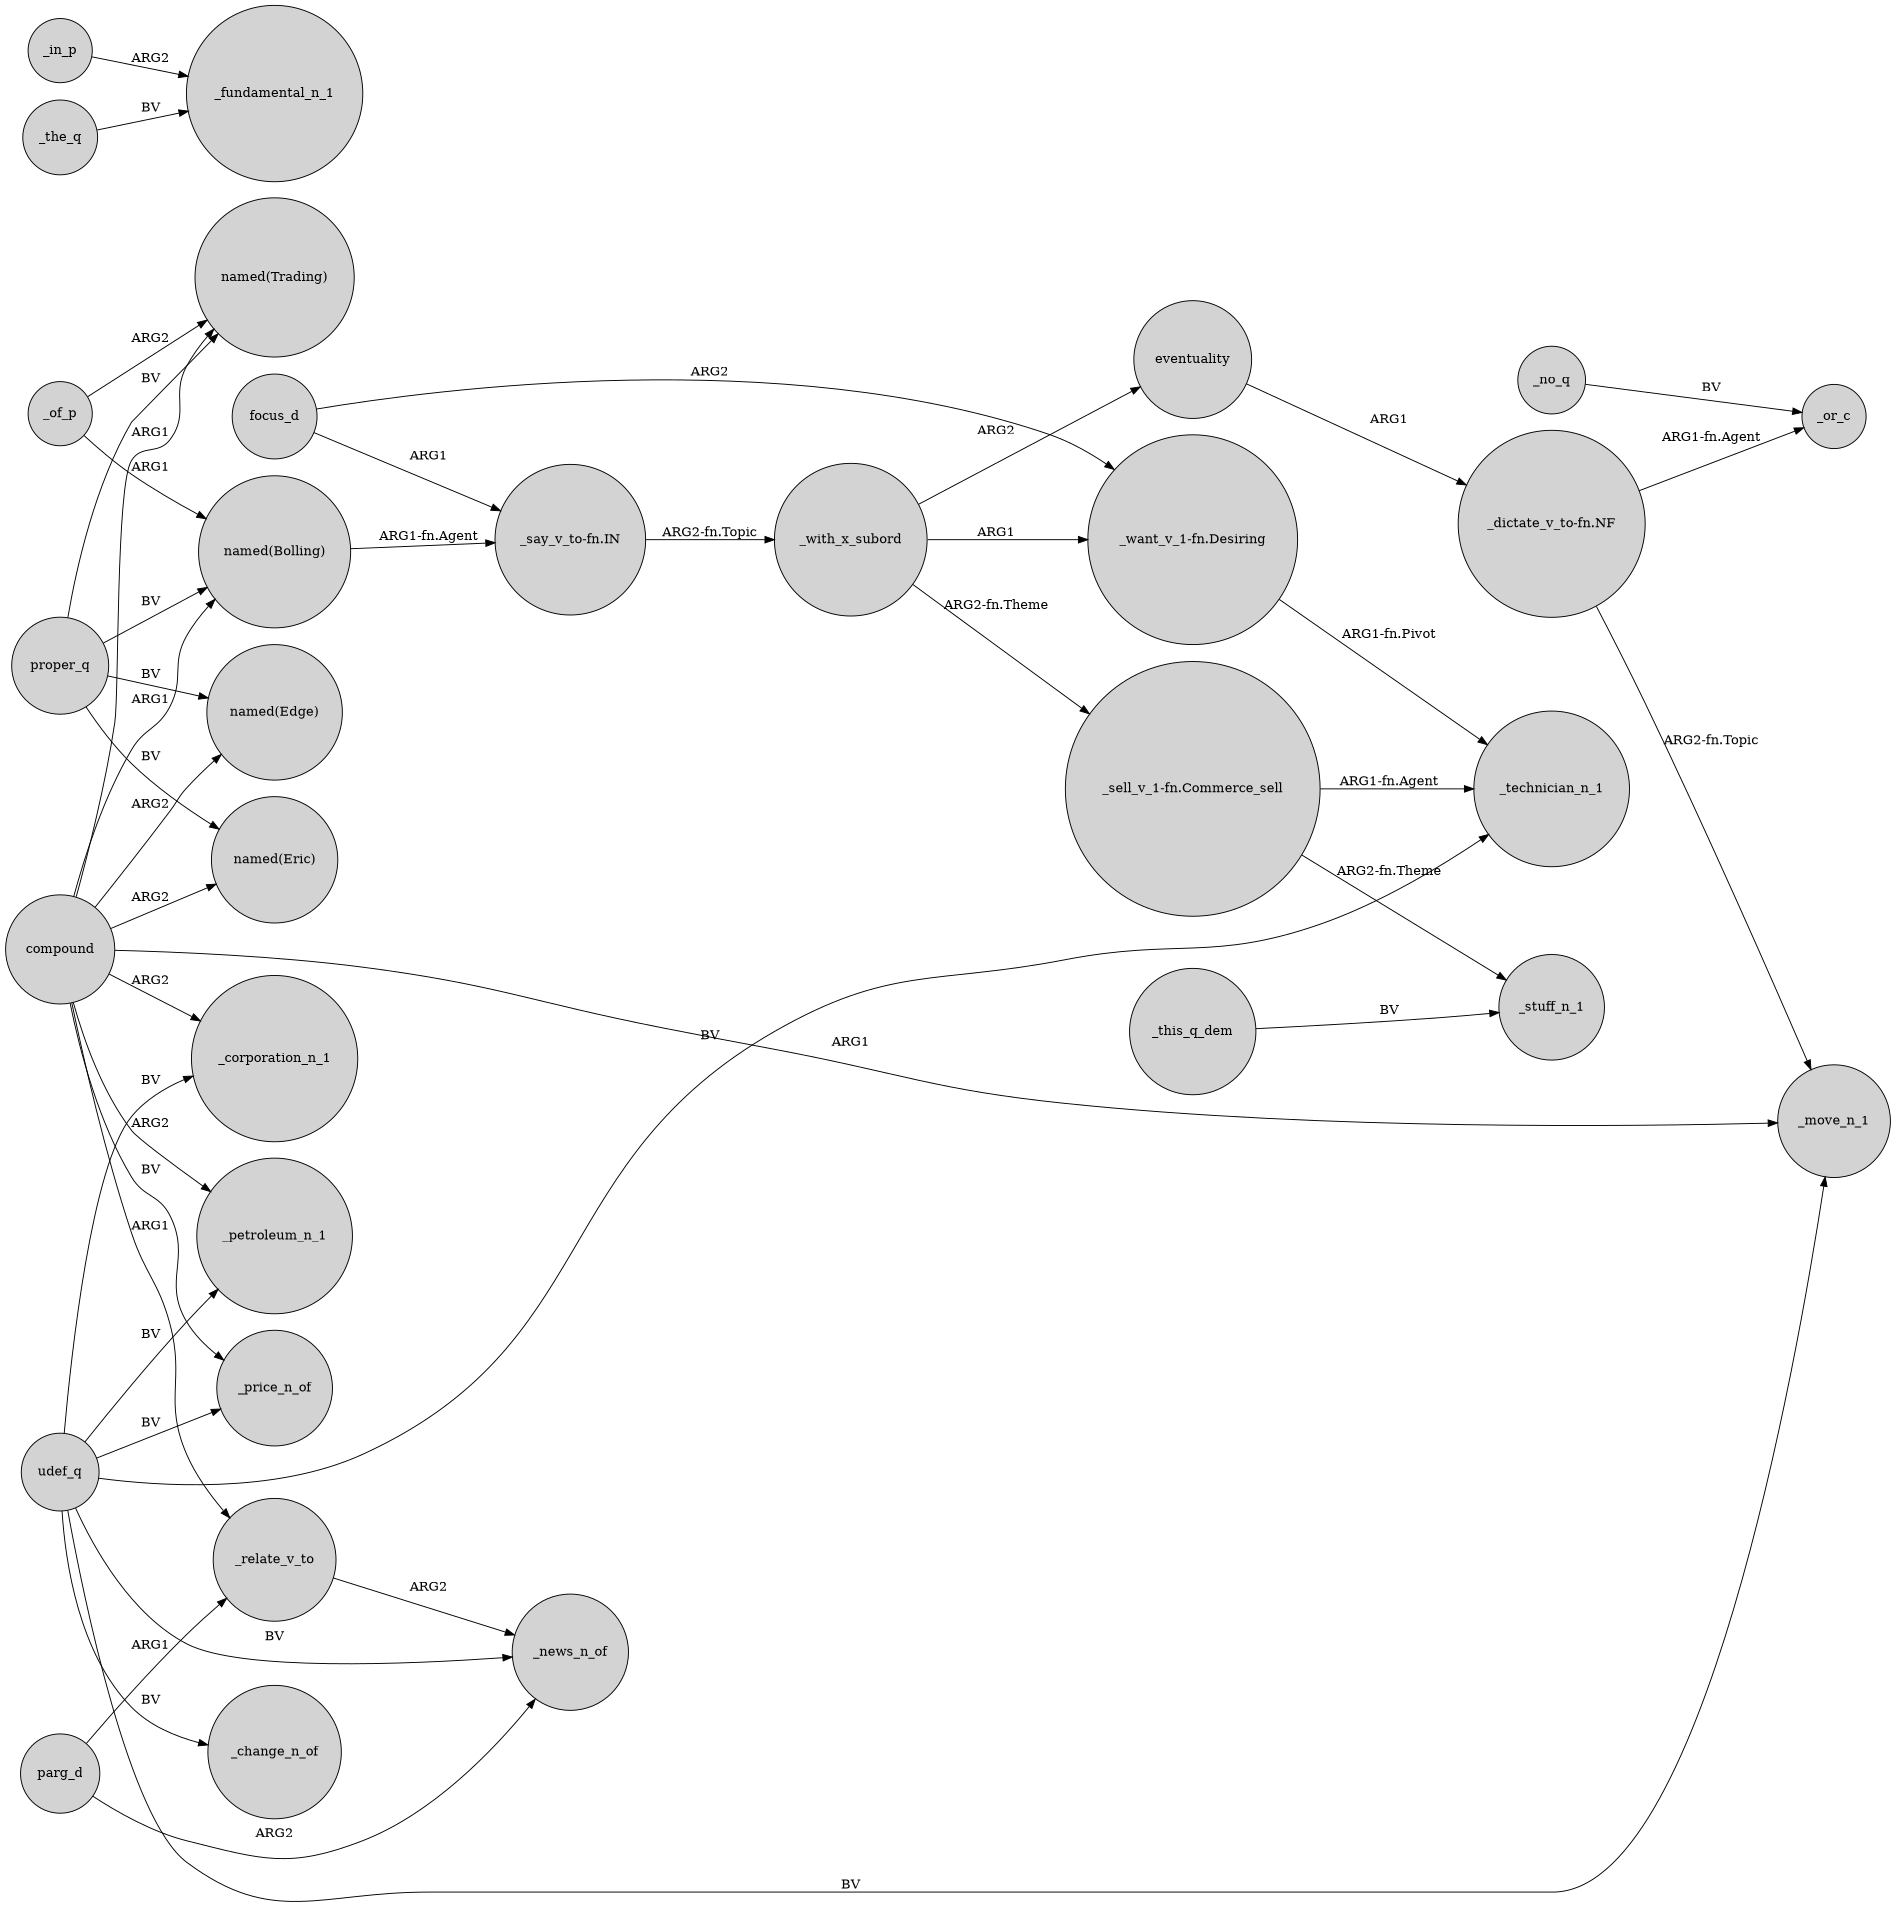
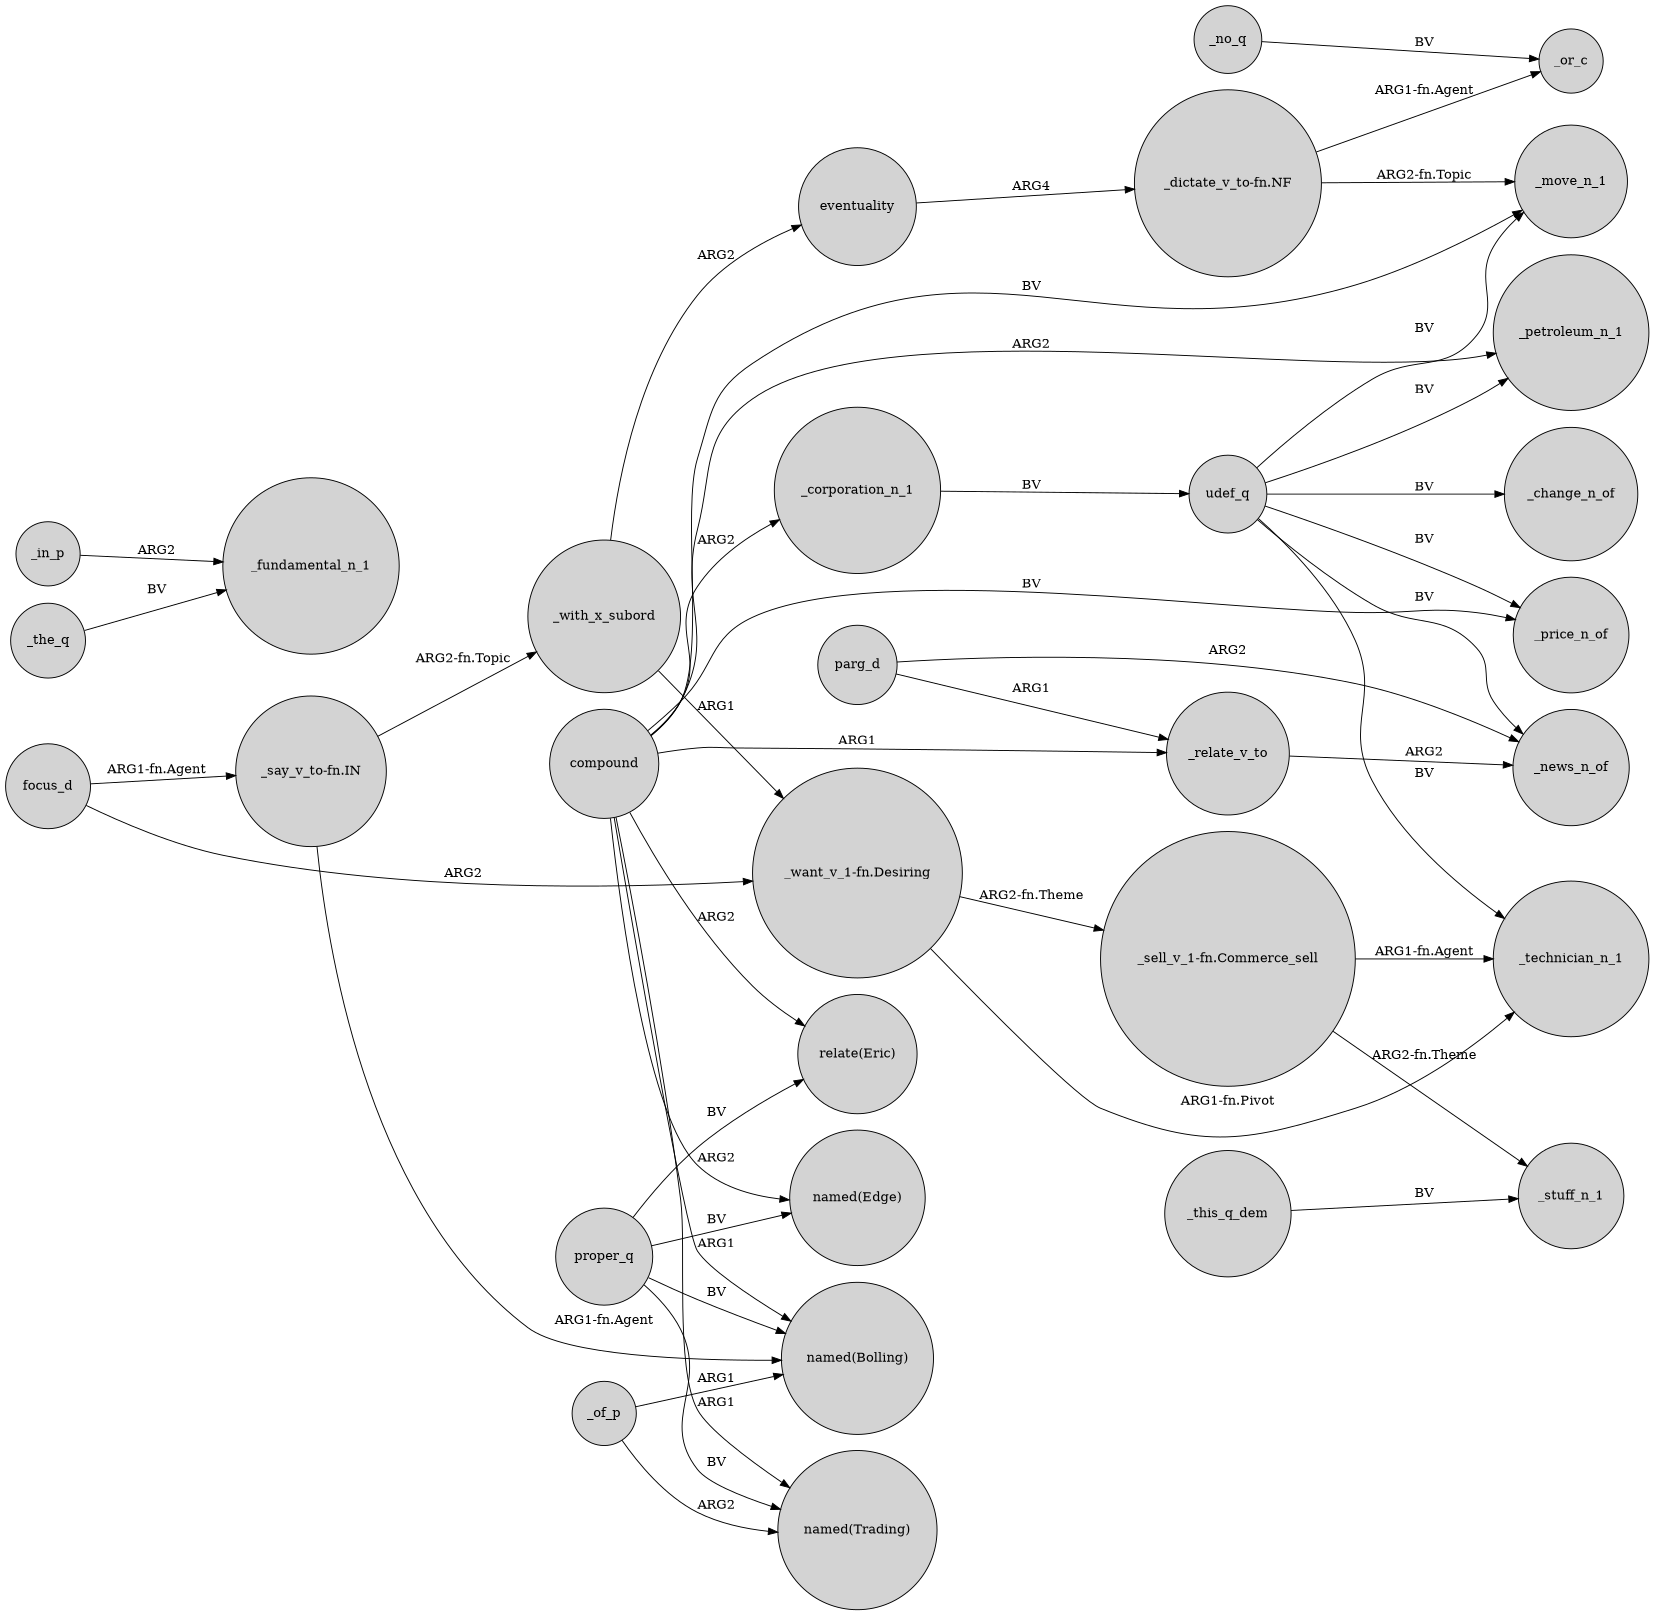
edge "eventuality" -> "_dictate_v_to-fn.NF": label "ARG1" -> "ARG4"
edge "focus_d" -> "_say_v_to-fn.IN": label "ARG1" -> "ARG1-fn.Agent"
edge "named(Bolling)" -> "_say_v_to-fn.IN": reversed
edge "_with_x_subord" -> "_sell_v_1-fn.Commerce_sell": now "_want_v_1-fn.Desiring" -> "_sell_v_1-fn.Commerce_sell"
node "named(Eric)": label "named(Eric)" -> "relate(Eric)"
edge "compound" -> "_move_n_1": label "ARG1" -> "BV"
edge "udef_q" -> "_corporation_n_1": reversed
